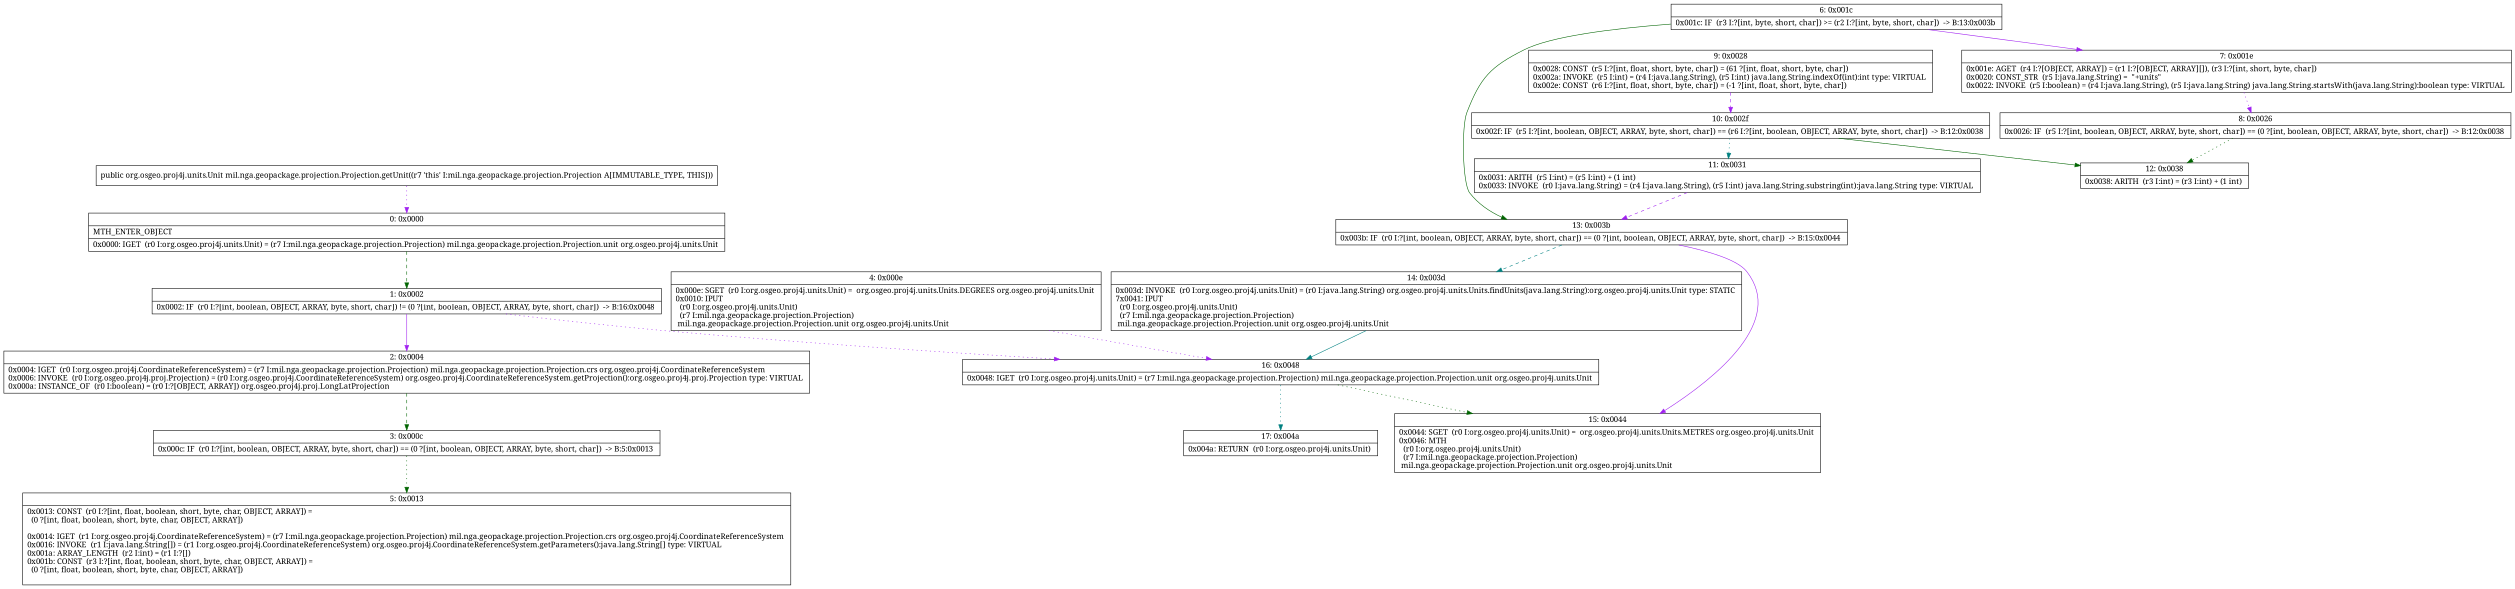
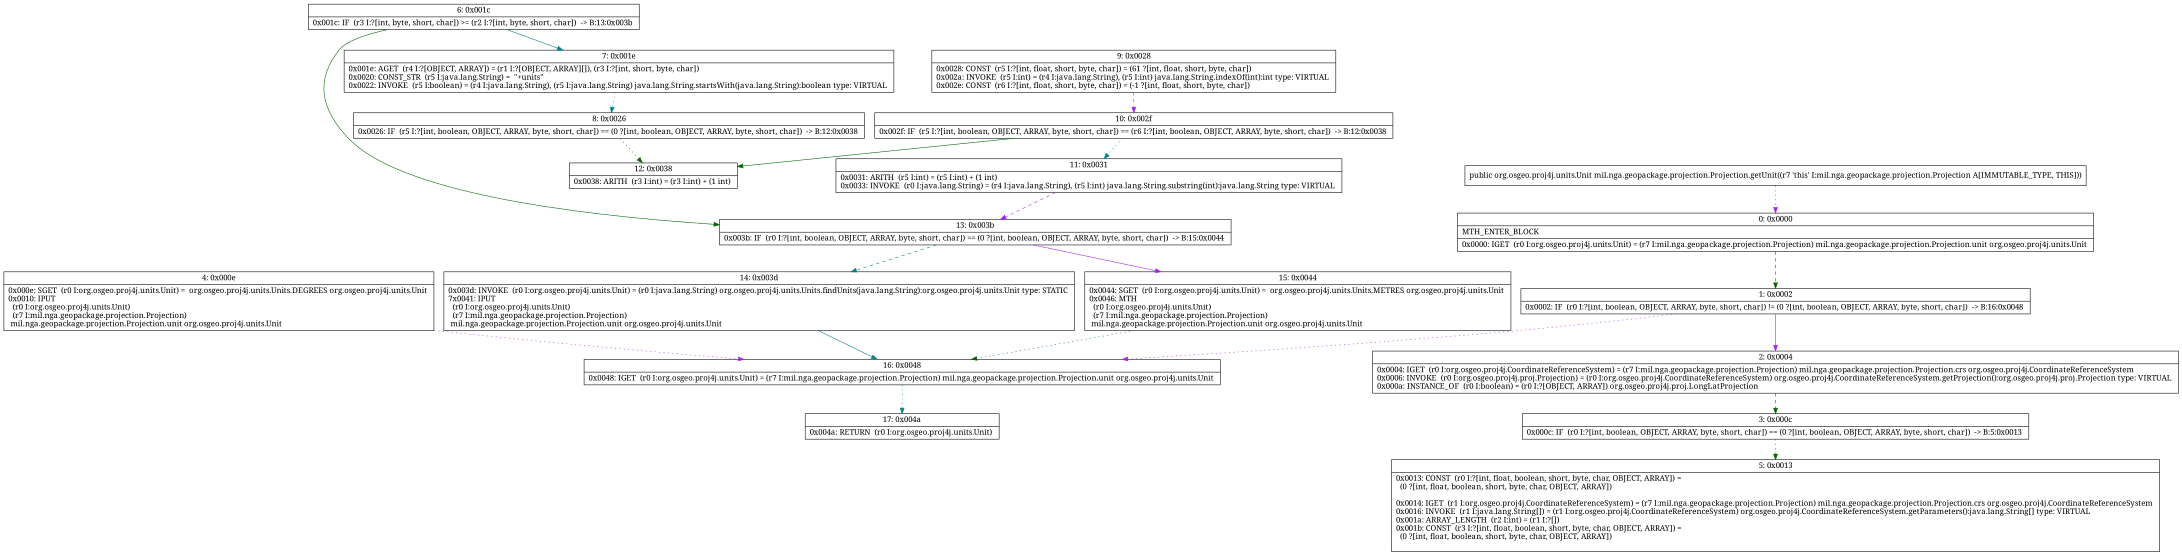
edge "6: 0x001c" -> "7: 0x001e": color purple -> teal
edge "7: 0x001e" -> "8: 0x0026": color purple -> teal
node "0: 0x0000": text "MTH_ENTER_OBJECT" -> "MTH_ENTER_BLOCK"
edge "16: 0x0048" -> "15: 0x0044": reversed
